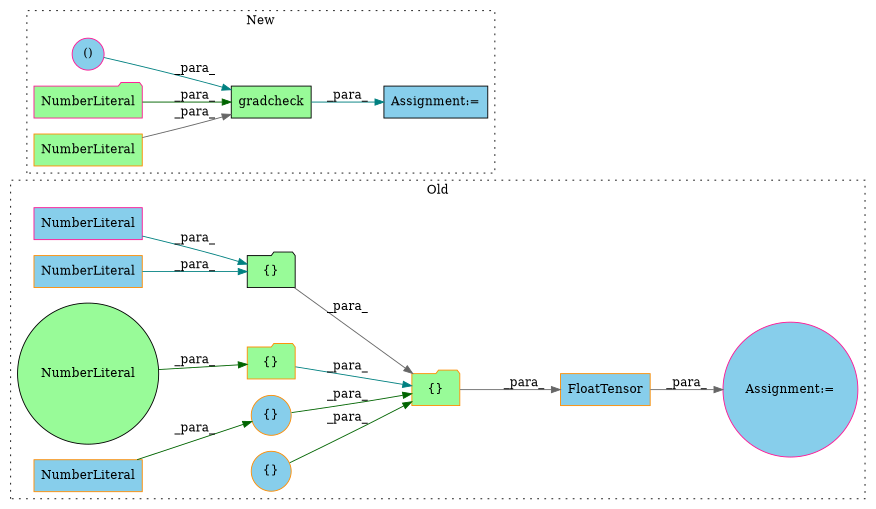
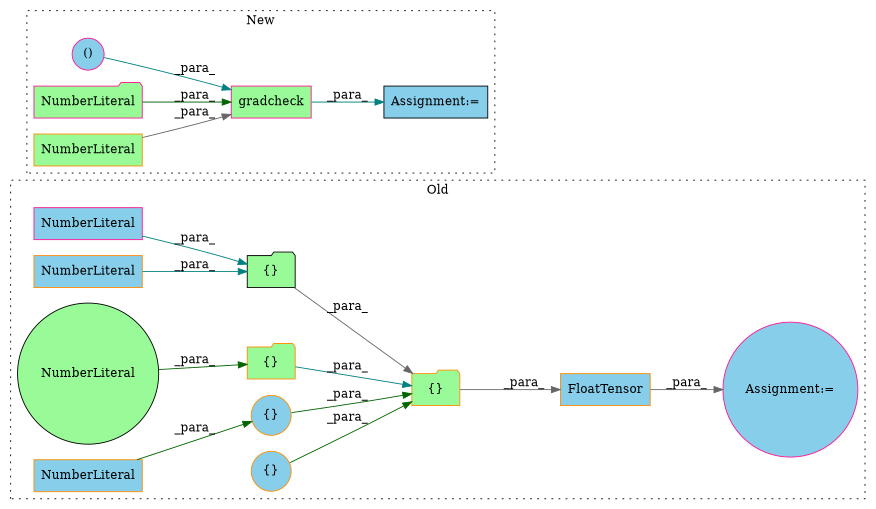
node "gradcheck": color black -> deeppink
